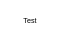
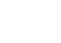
node "Test": removed
